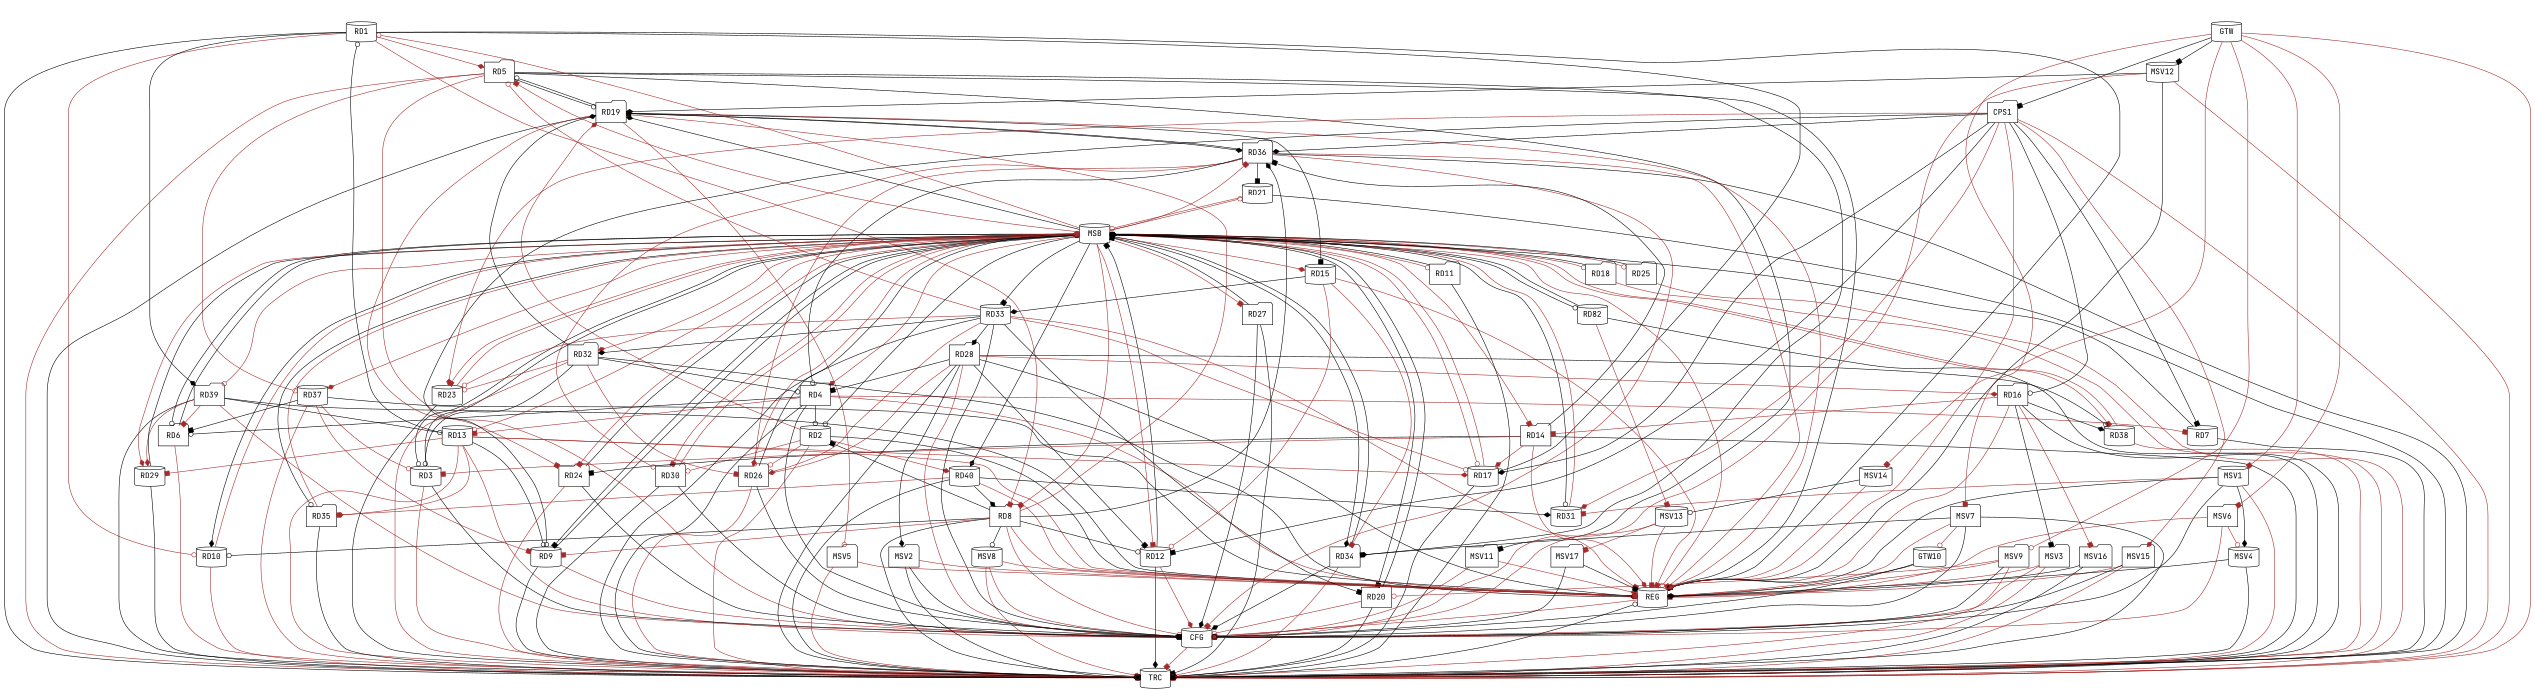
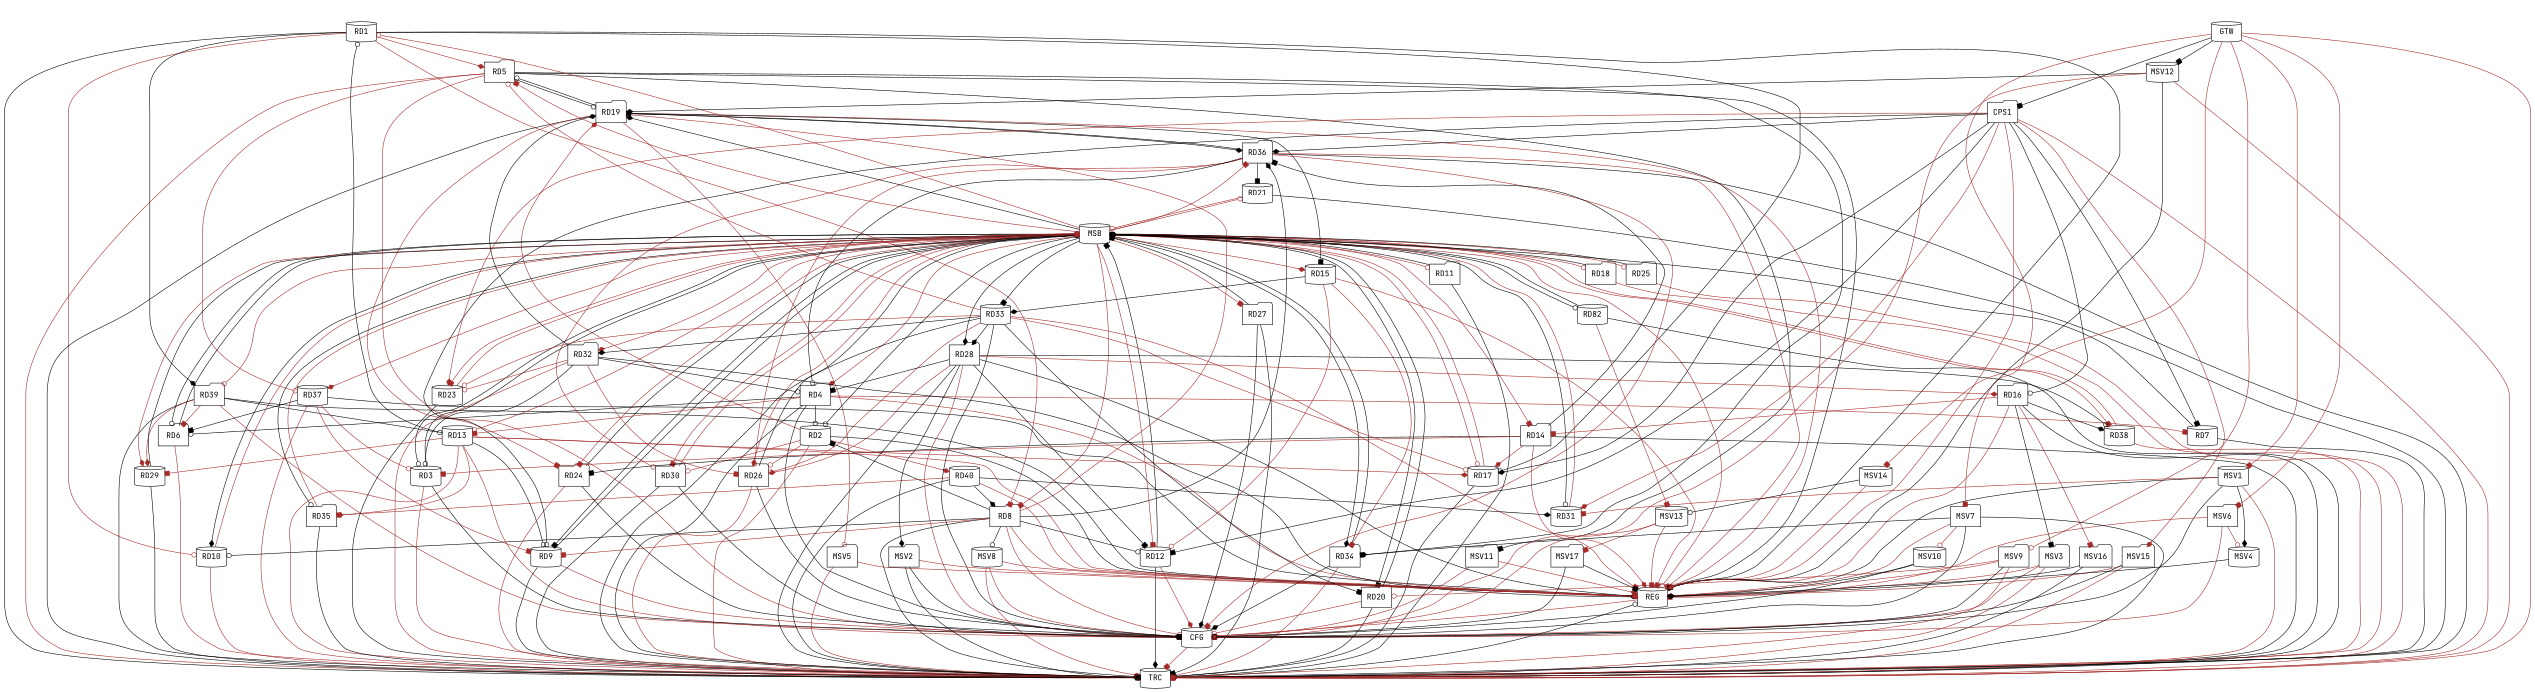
edge "MSB" -> "RD40": now "MSB" -> "RD28"
node "GTW10": label "GTW10" -> "MSV10"
edge "MSV4" -> "TRC": removed
